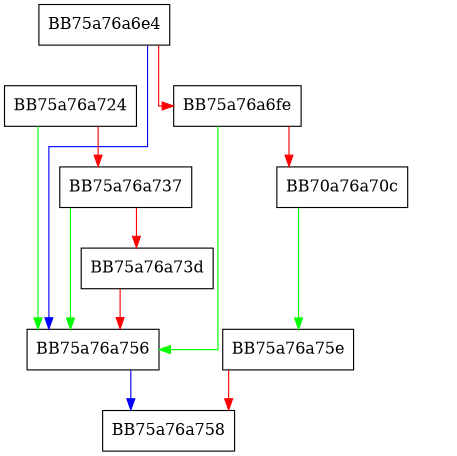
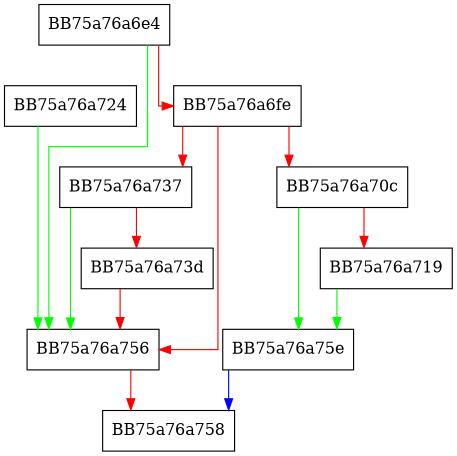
edge "BB75a76a724" -> "BB75a76a737": now "BB75a76a6fe" -> "BB75a76a737"
edge "BB75a76a6e4" -> "BB75a76a756": color blue -> green
node "BB70a76a70c": label "BB70a76a70c" -> "BB75a76a70c"
edge "BB75a76a6fe" -> "BB75a76a756": color green -> red
node "BB75a76a719": added
edge "BB75a76a756" -> "BB75a76a758": color blue -> red
edge "BB75a76a75e" -> "BB75a76a758": color red -> blue
